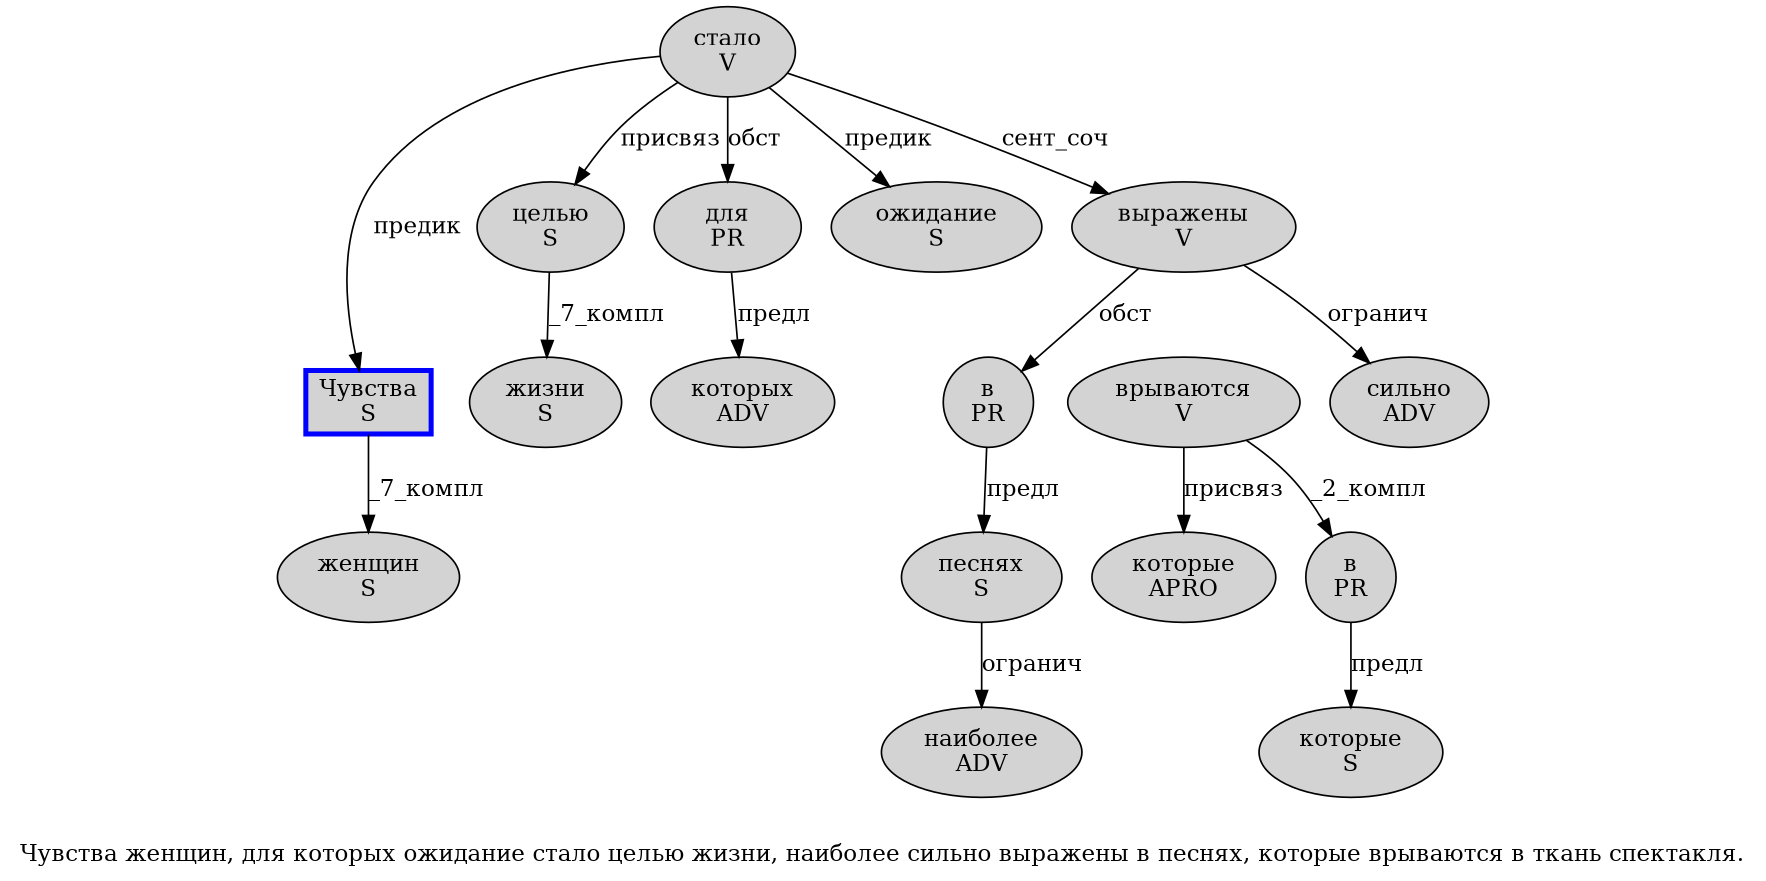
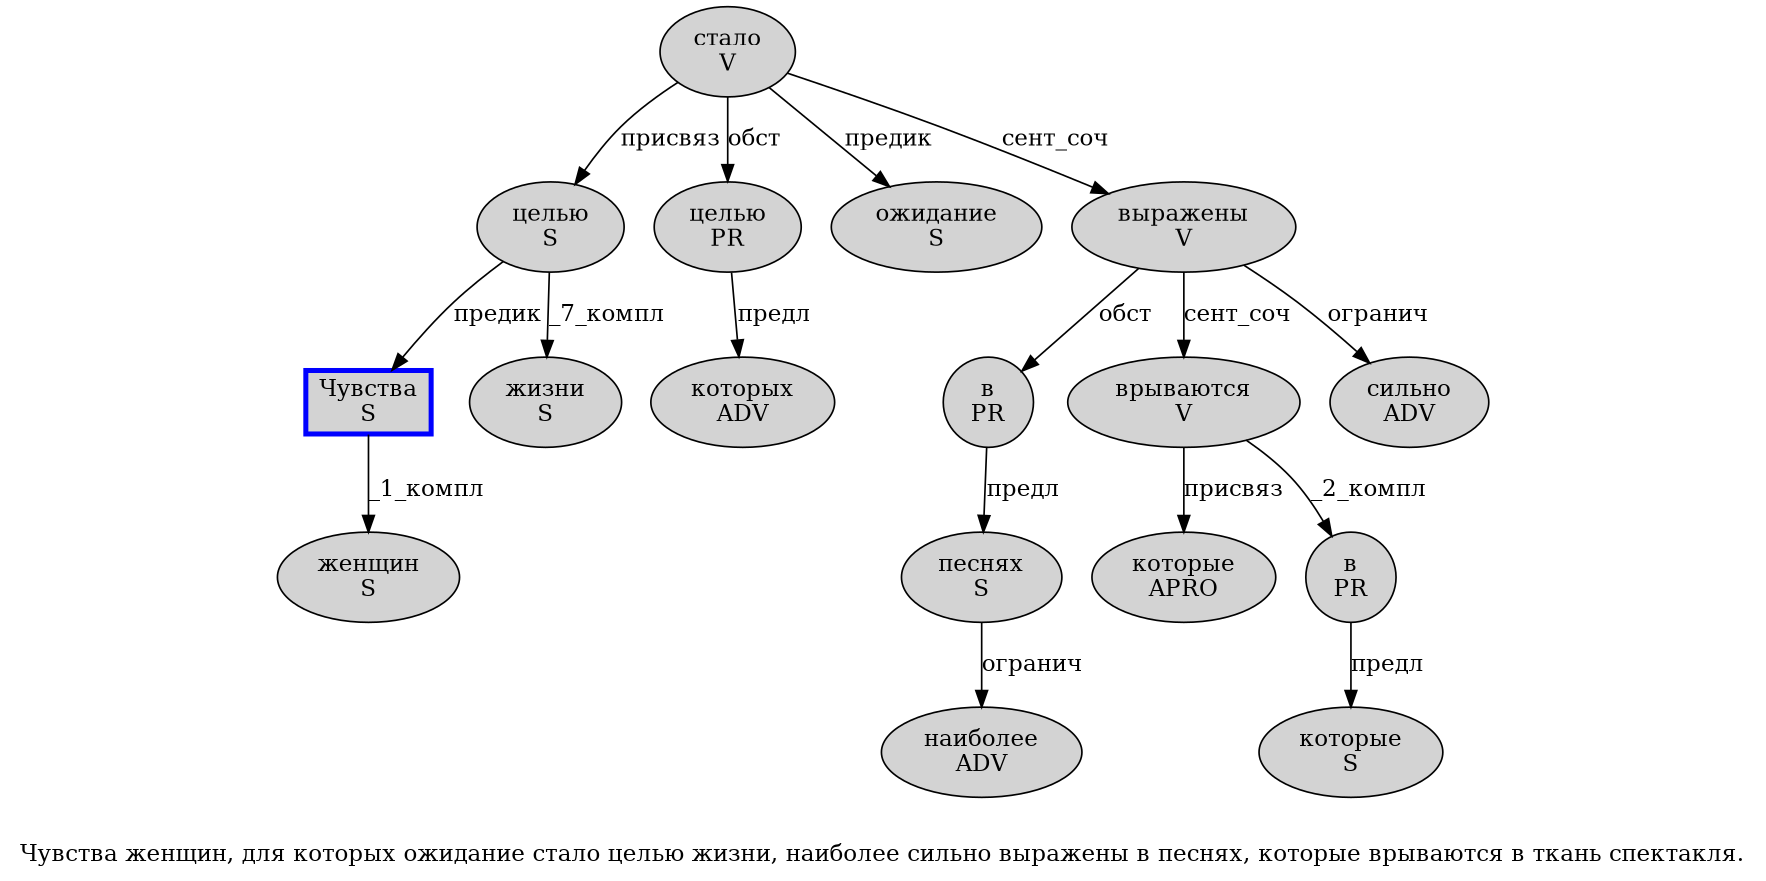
edge "стало V" -> "Чувства S": now "целью S" -> "Чувства S"
node "для PR": label "для PR" -> "целью PR"
edge "выражены V" -> "врываются V": added, label "сент_соч"
edge "Чувства S" -> "женщин S": label "_7_компл" -> "_1_компл"
